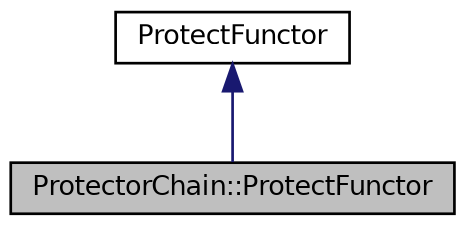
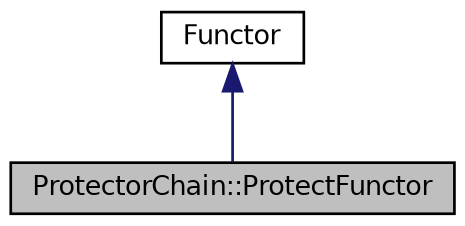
node "ProtectFunctor": label "ProtectFunctor" -> "Functor"
